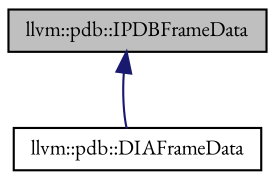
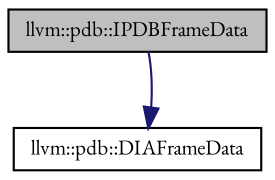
edge "llvm::pdb::DIAFrameData" -> "llvm::pdb::IPDBFrameData": reversed
